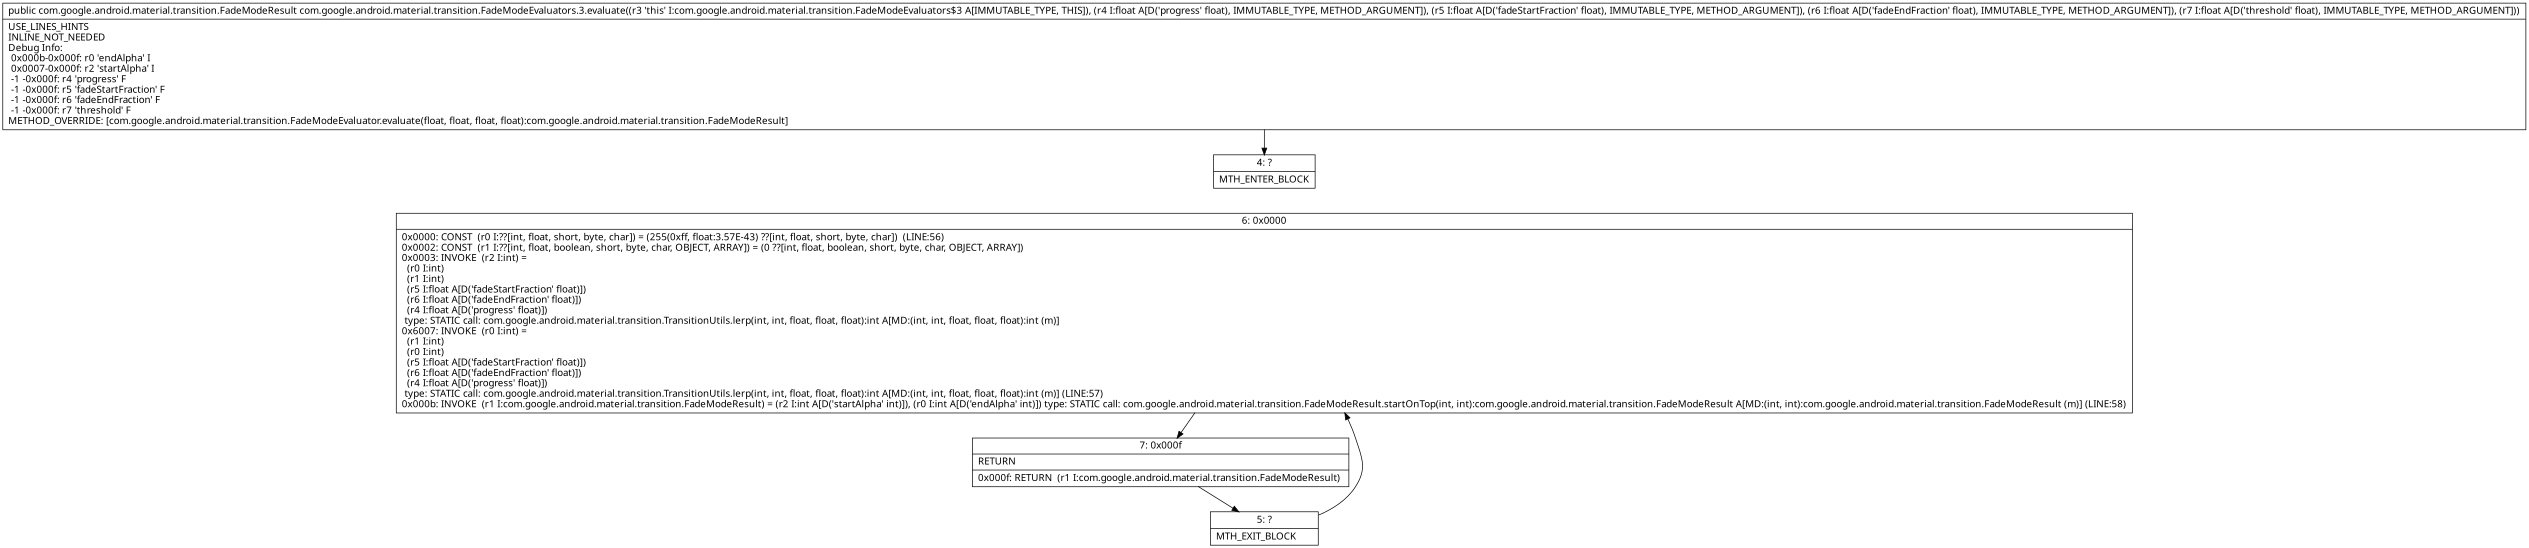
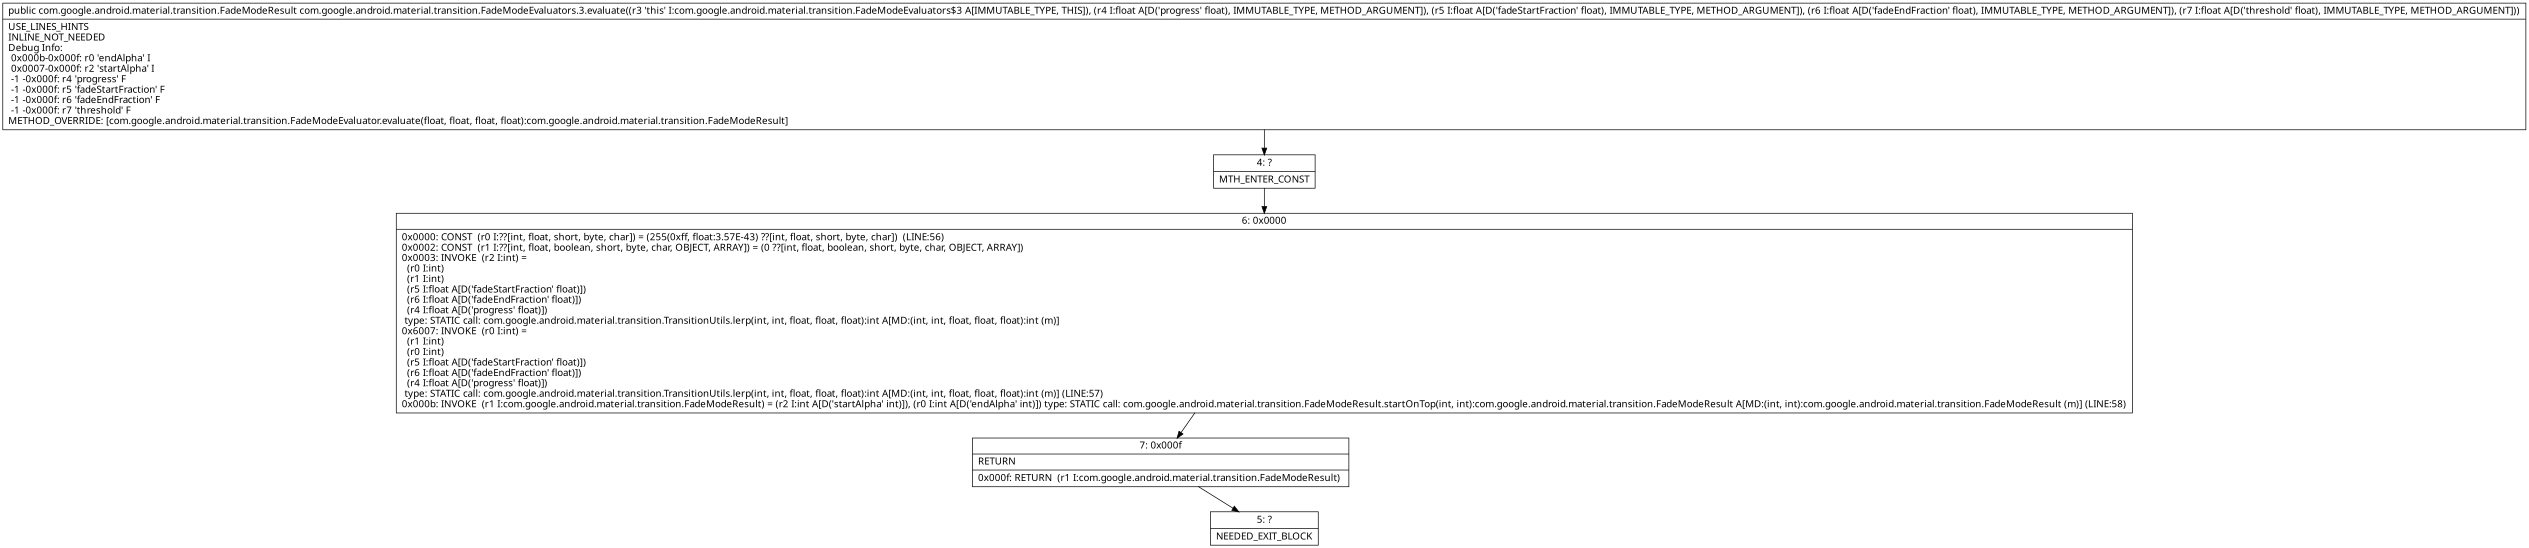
node "4: ?": text "MTH_ENTER_BLOCK" -> "MTH_ENTER_CONST"
edge "5: ?" -> "6: 0x0000": now "4: ?" -> "6: 0x0000"
node "5: ?": text "MTH_EXIT_BLOCK" -> "NEEDED_EXIT_BLOCK"
